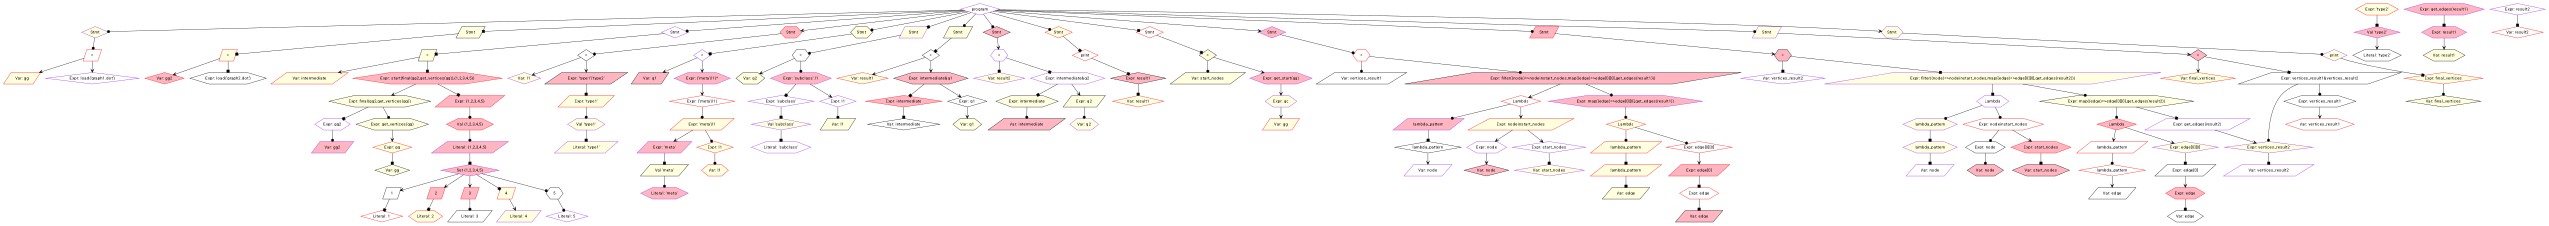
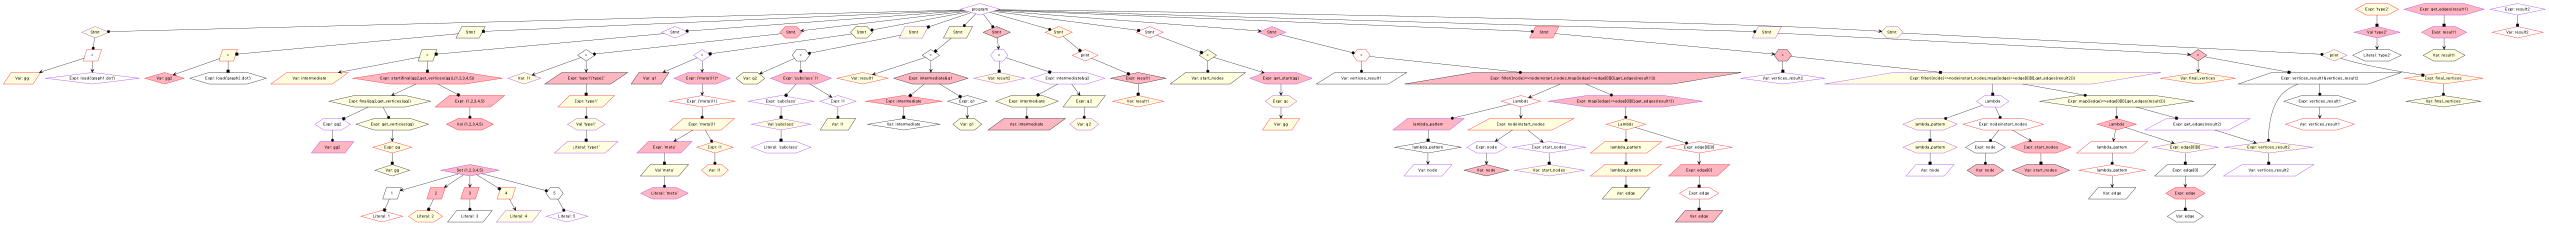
edge "Expr: intermediate&q1" -> "Expr: q1": arrowhead vee -> box
node "Literal: {1,2,3,4,5}": removed
